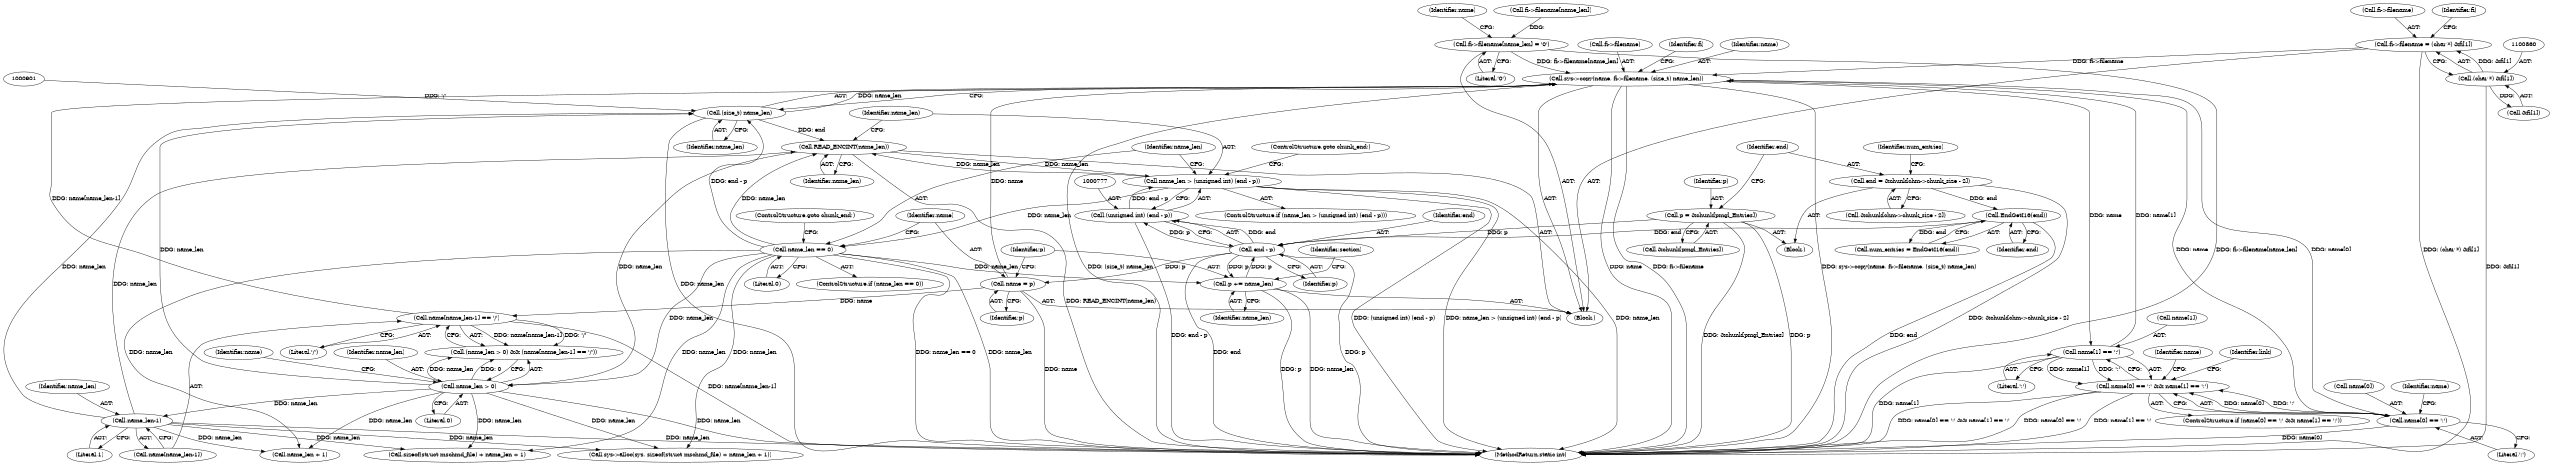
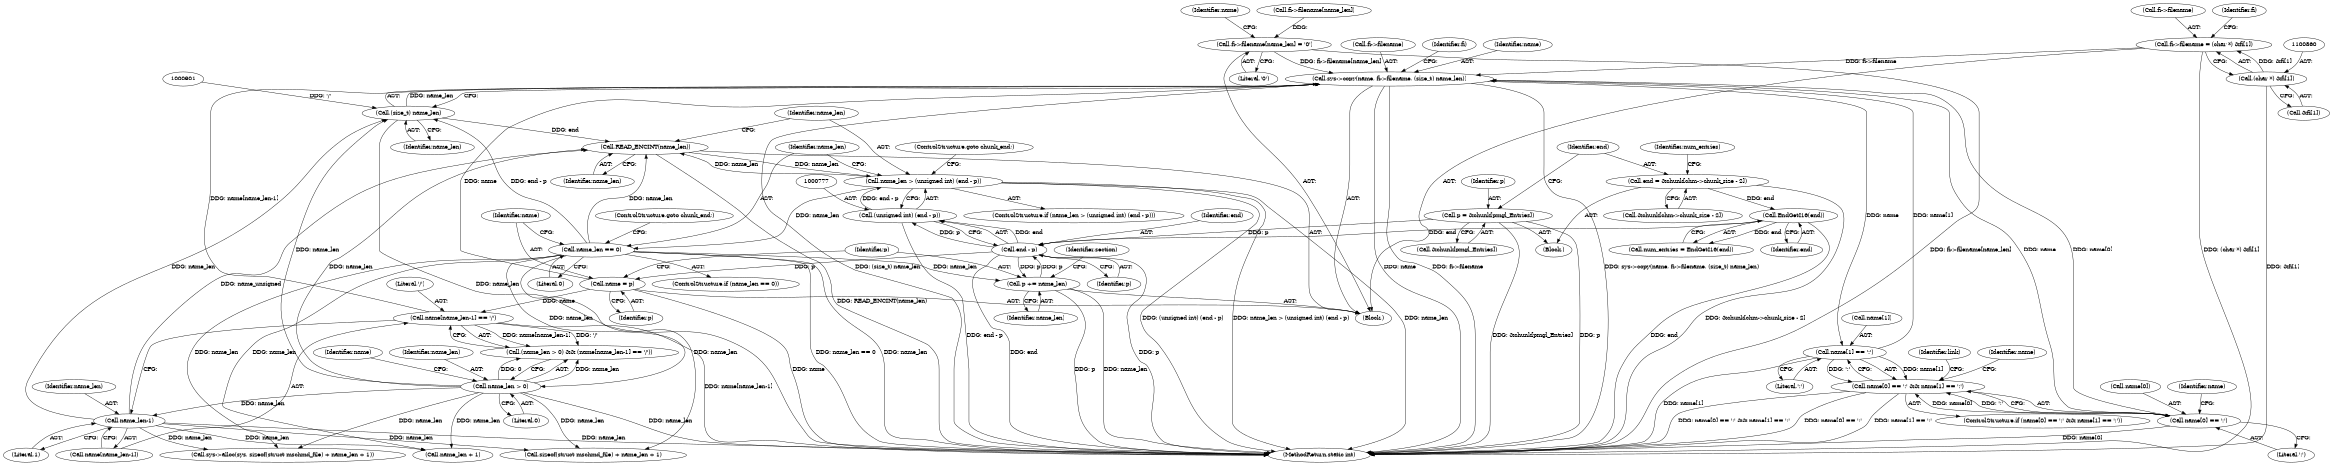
edge "(Call,(char *) &fi[1])" -> "(Call,&fi[1])": label "DDG: " -> "CFG: "
edge "(Call,READ_ENCINT(name_len))" -> "(Call,name_len > 0)": reversed
edge "(Call,name_len-1)" -> "(Call,READ_ENCINT(name_len))": label "DDG: name_len" -> "DDG: name_unsigned"
edge "(Call,name[name_len-1] == '/')" -> "(Literal,'/')": now "(Call,name[name_len-1] == '/')" -> "(Call,name_len-1)"
